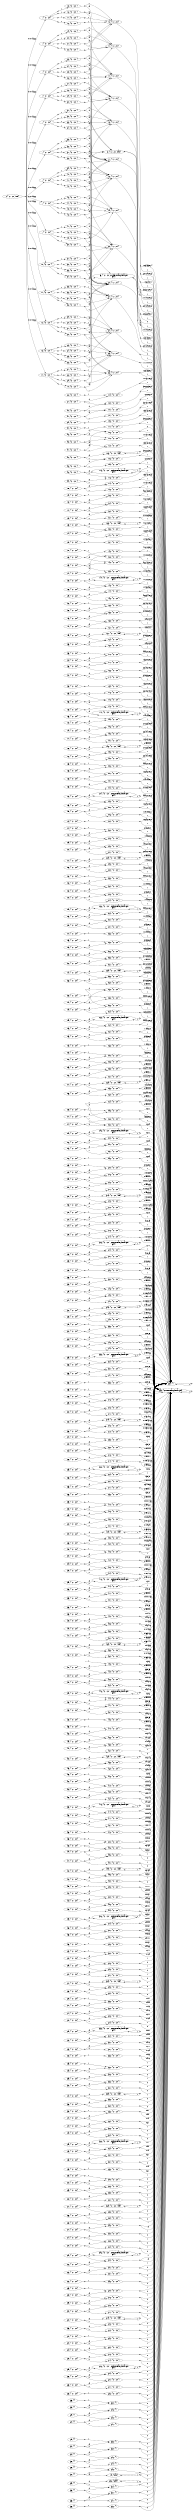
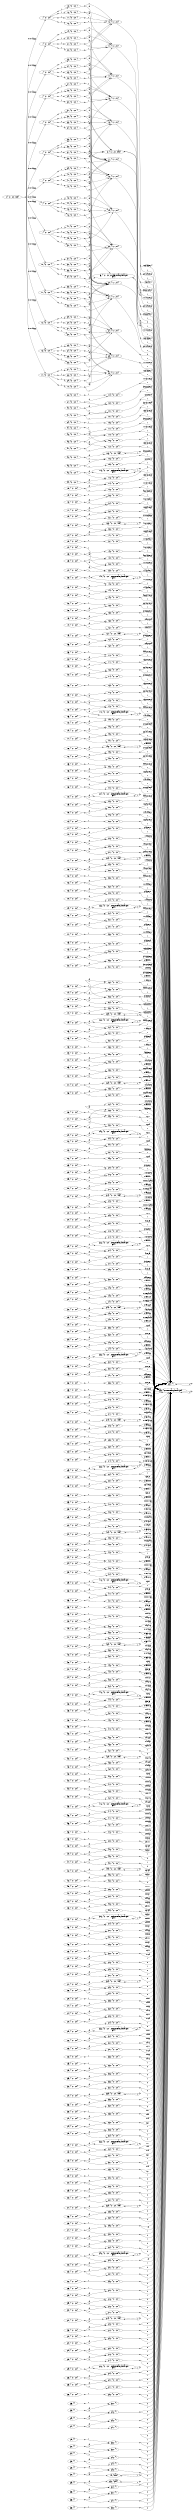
node "252: {(c < 20)}": removed
node "430: {(c < 20)}": added
